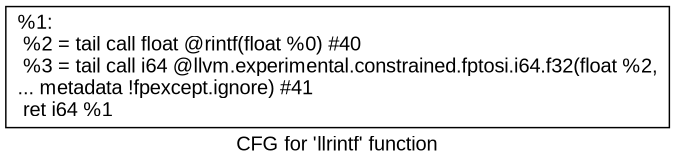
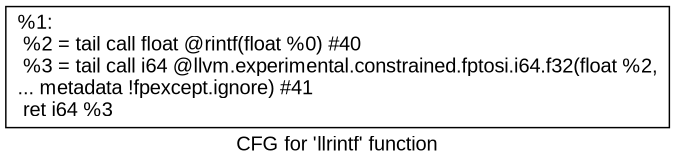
node "%1:": text "ret i64 %1" -> "ret i64 %3"
